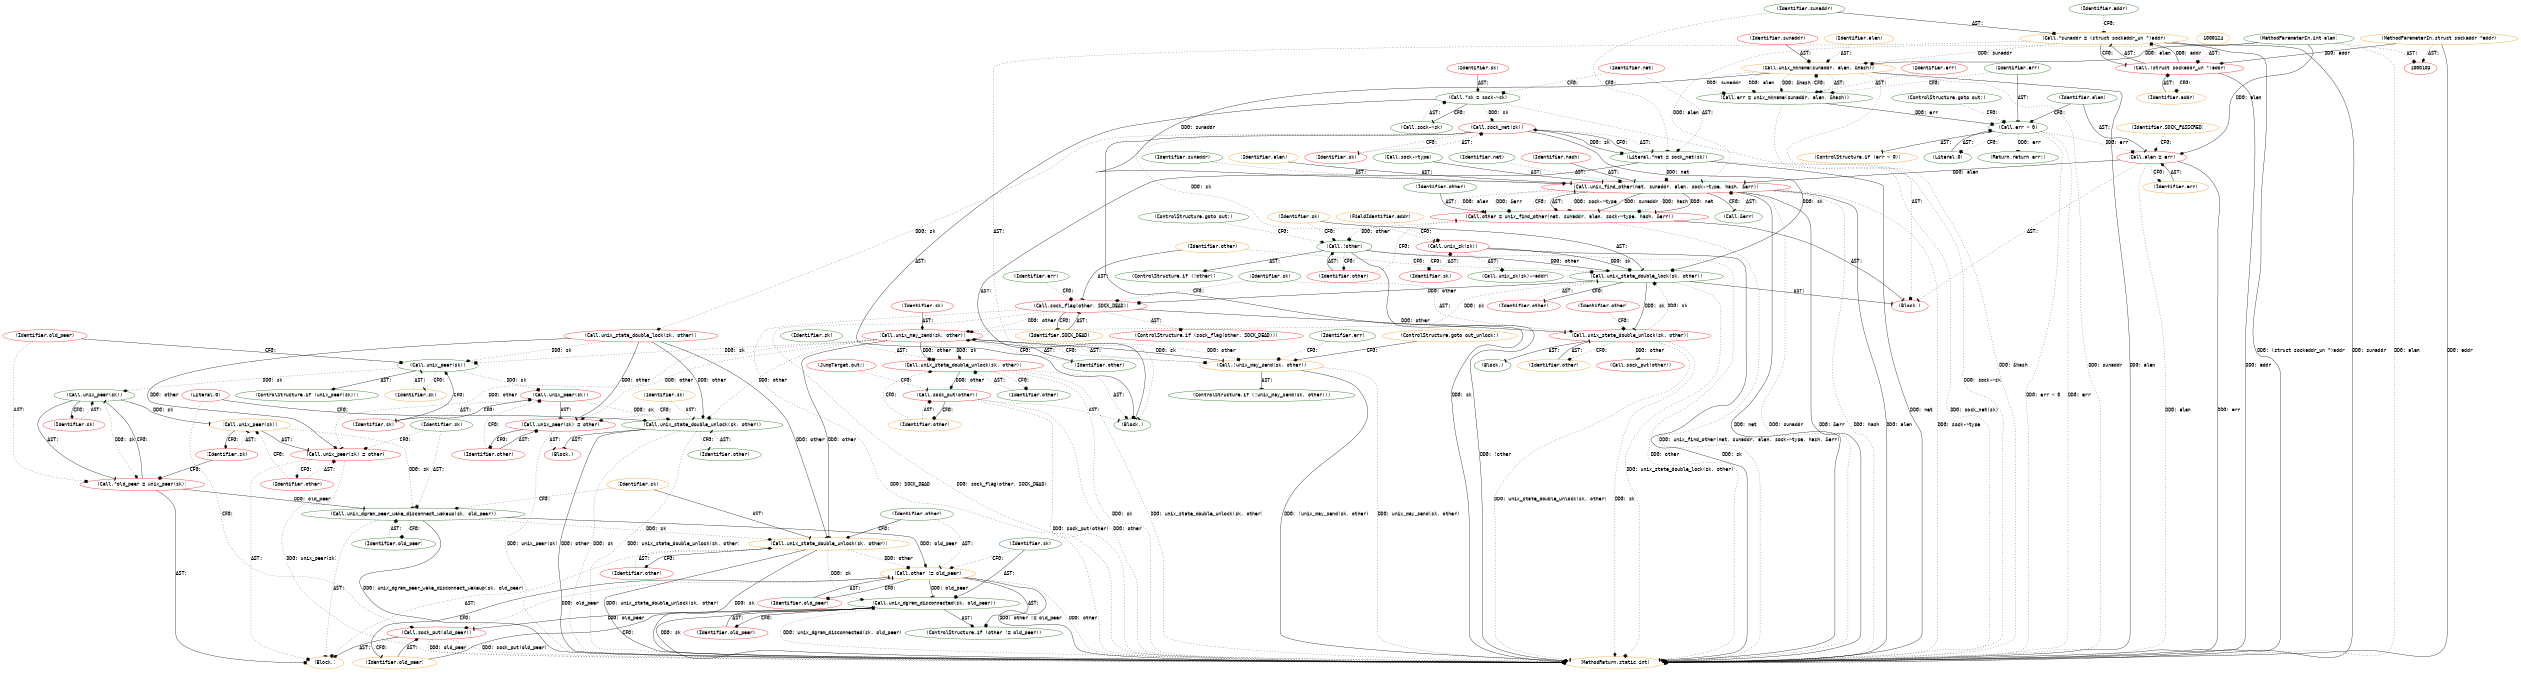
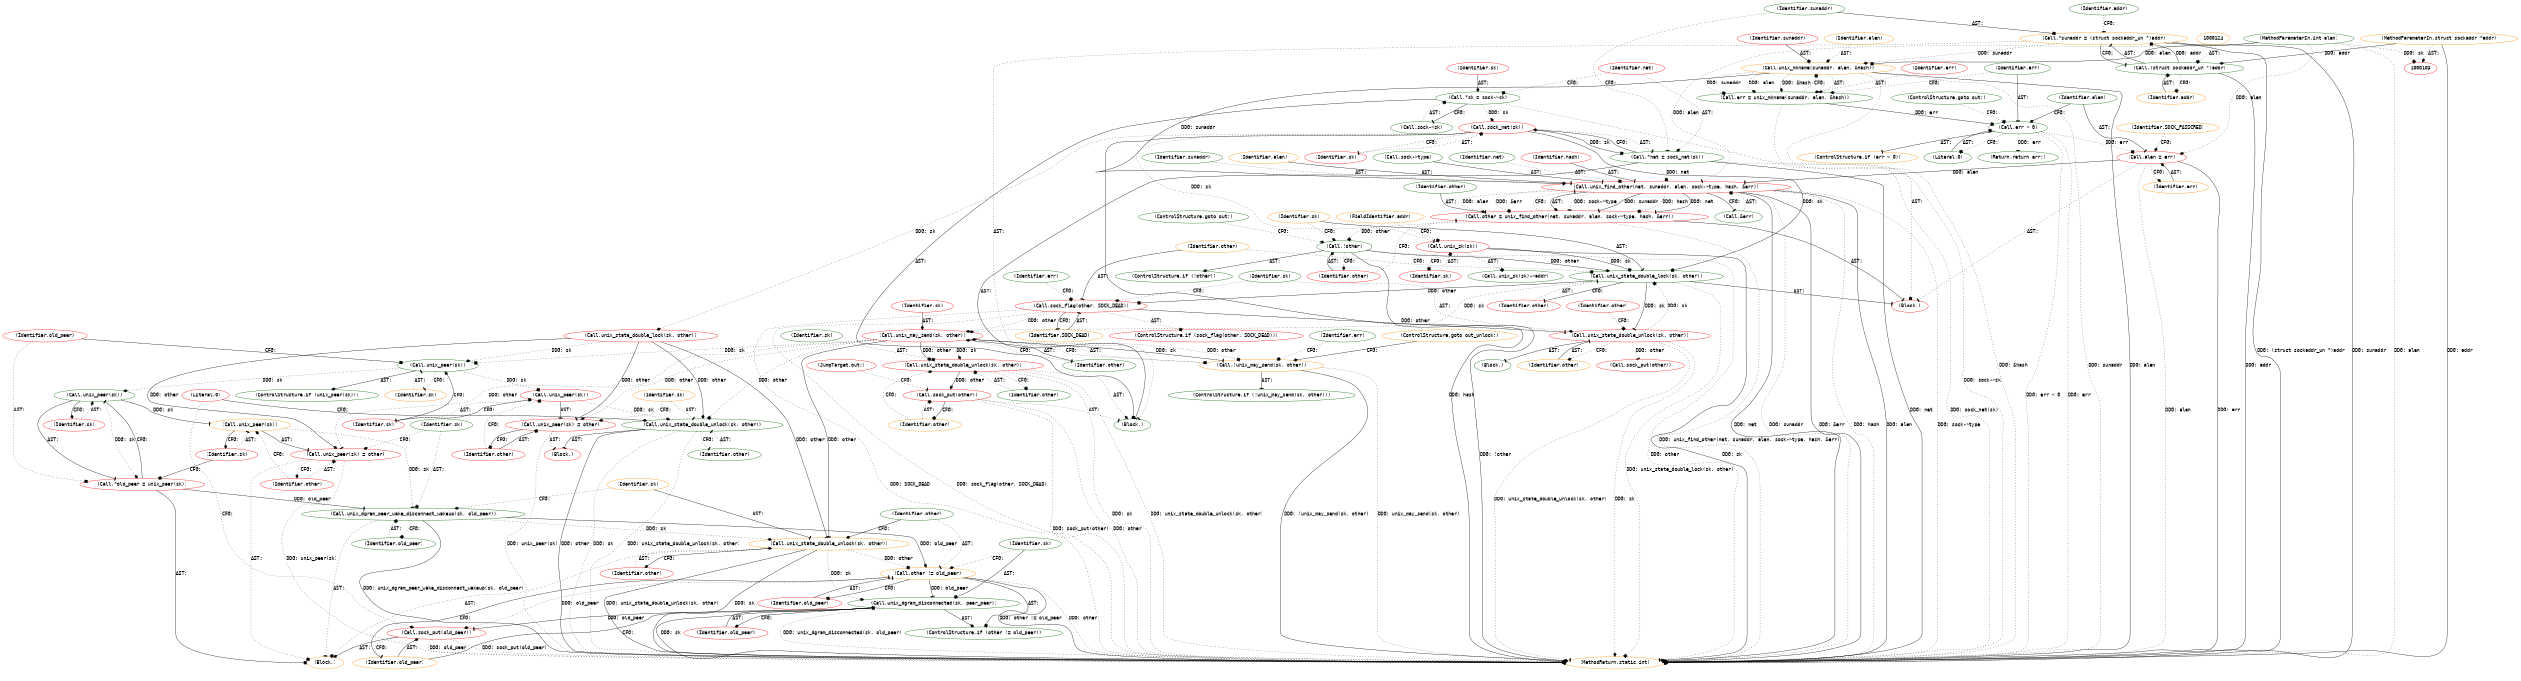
edge "(MethodParameterIn,int alen)" -> "1000103": label "AST: " -> "DDG: sk"
node "(Call,(struct sockaddr_un *)addr)": color red -> darkgreen
edge "(MethodParameterIn,int alen)" -> "(Call,alen = err)": style solid -> dotted
node "(Literal,*net = sock_net(sk))": label "(Literal,*net = sock_net(sk))" -> "(Call,*net = sock_net(sk))"
edge "(Call,sock_net(sk))" -> "(MethodReturn,static int)": label "DDG: sk" -> "DDG: hash"
node "(Call,unix_dgram_disconnected(sk, old_peer))": label "(Call,unix_dgram_disconnected(sk, old_peer))" -> "(Call,unix_dgram_disconnected(sk, peer_peer))"
